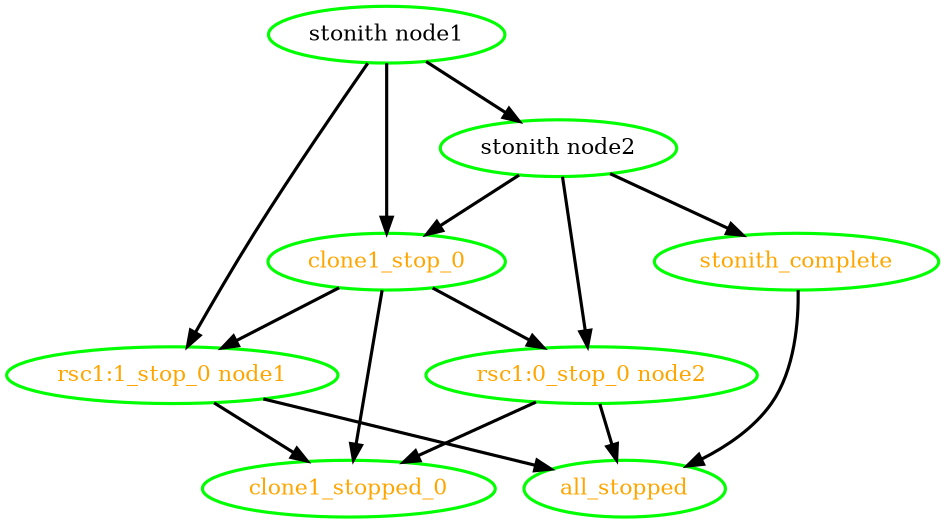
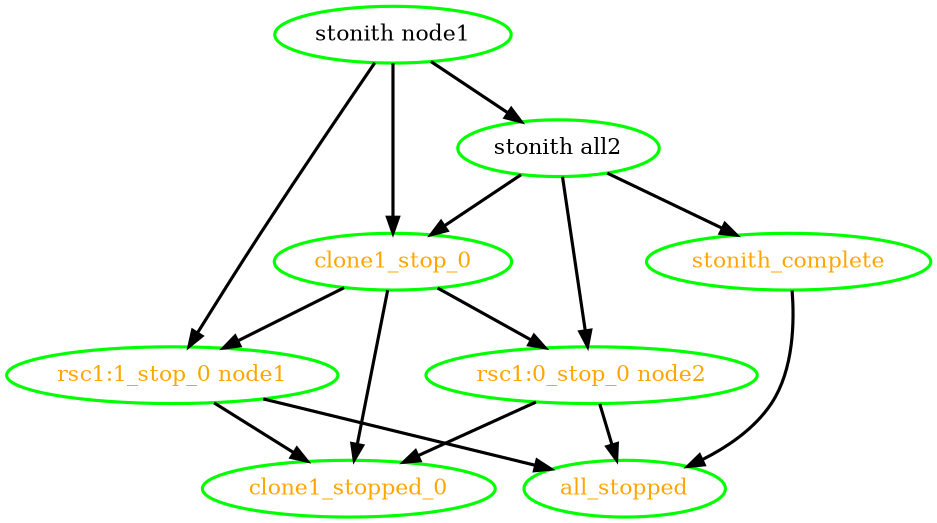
node "stonith node2": label "stonith node2" -> "stonith all2"
